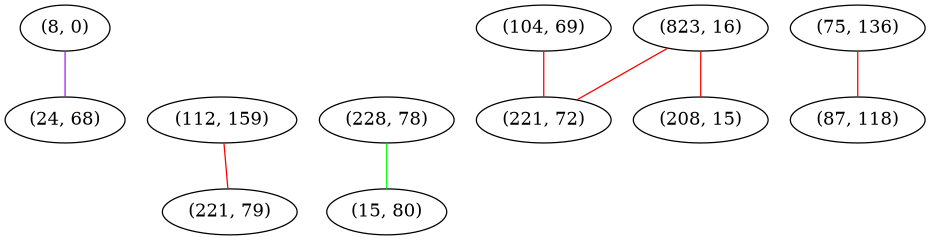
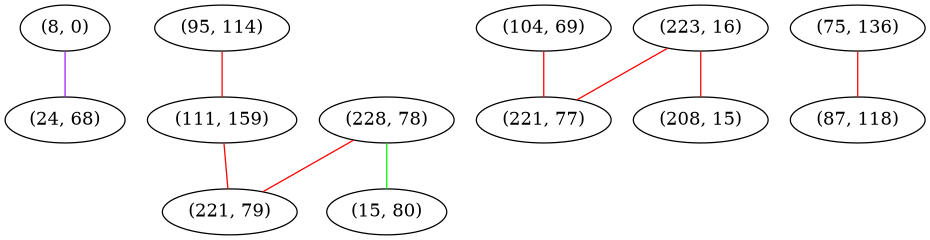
node "(95, 114)": added
node "(823, 16)": label "(823, 16)" -> "(223, 16)"
node "(112, 159)": label "(112, 159)" -> "(111, 159)"
node "(221, 72)": label "(221, 72)" -> "(221, 77)"
edge "(228, 78)" -- "(221, 79)": added
